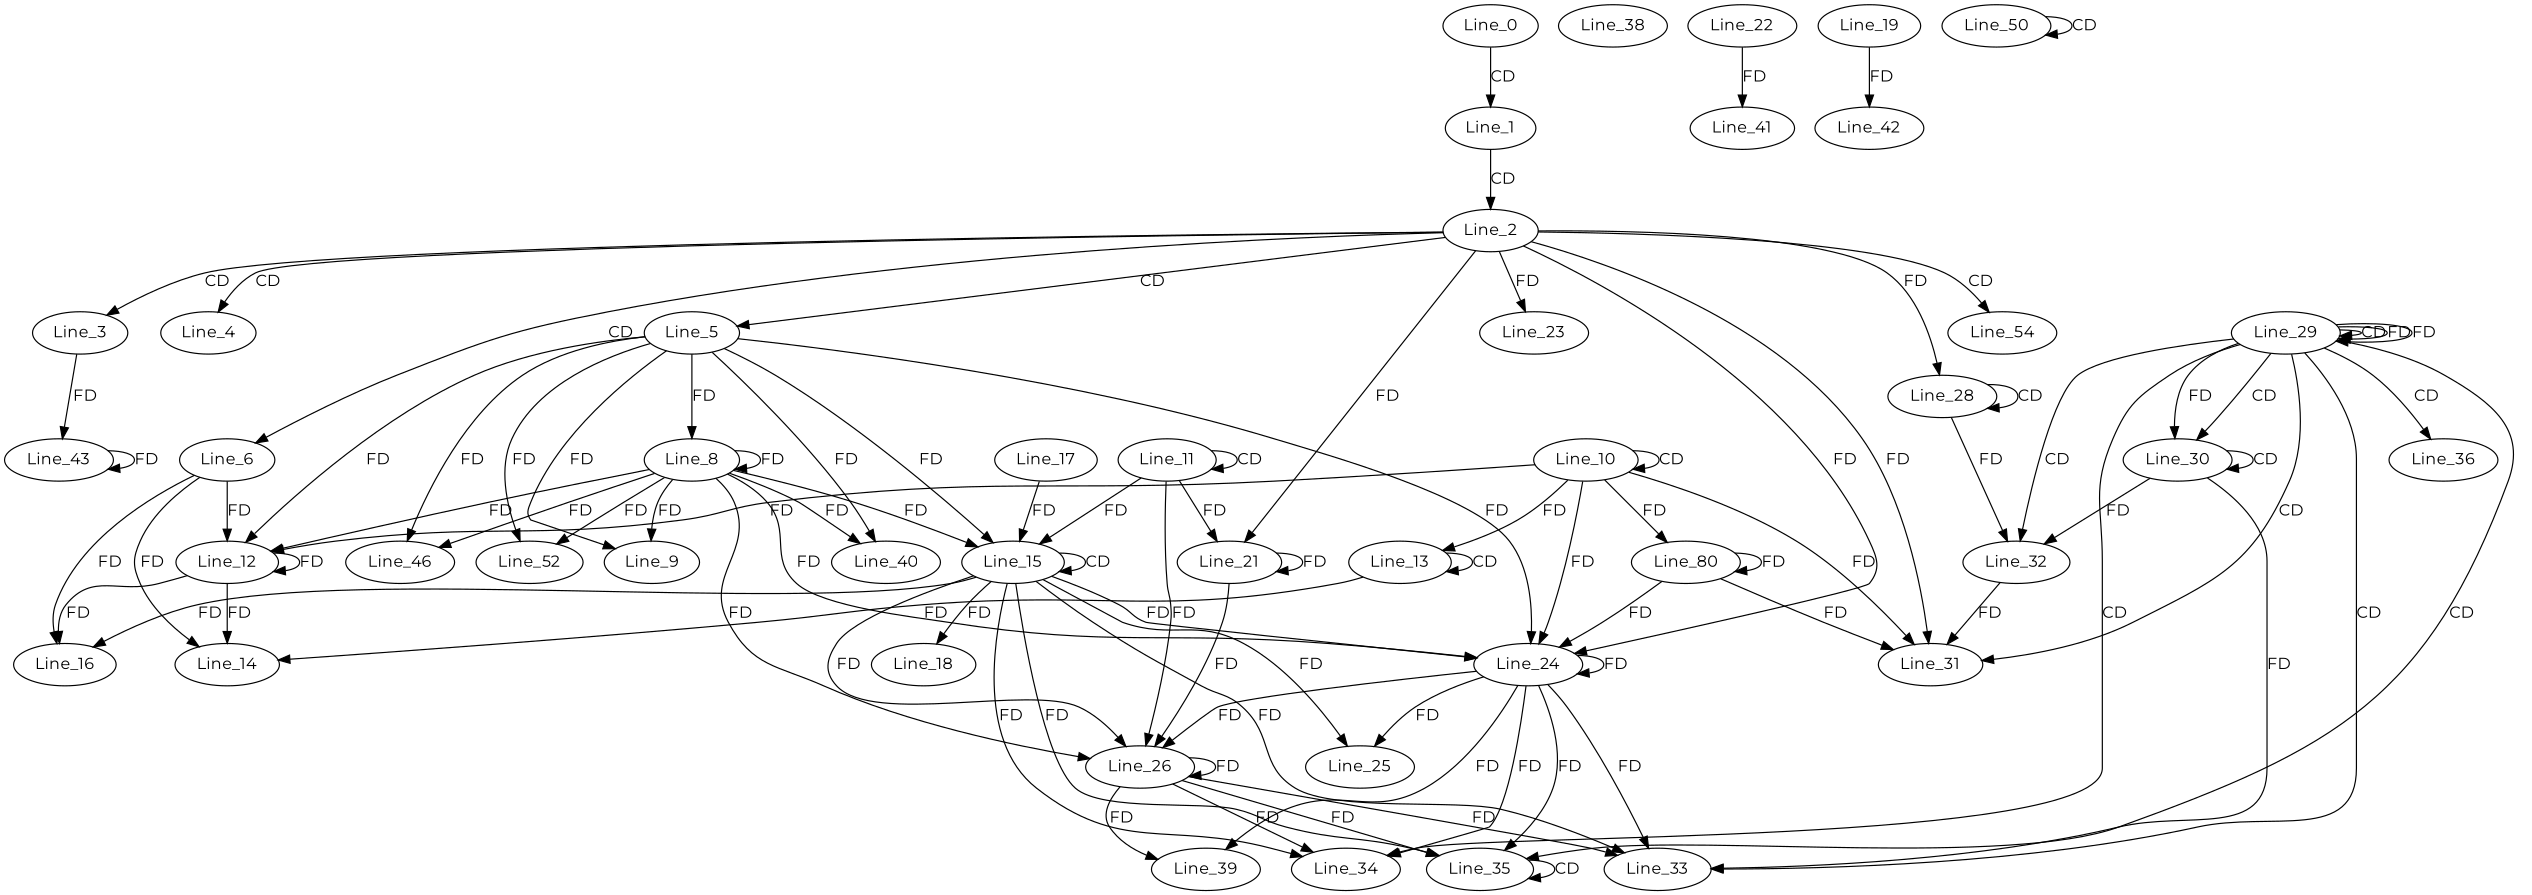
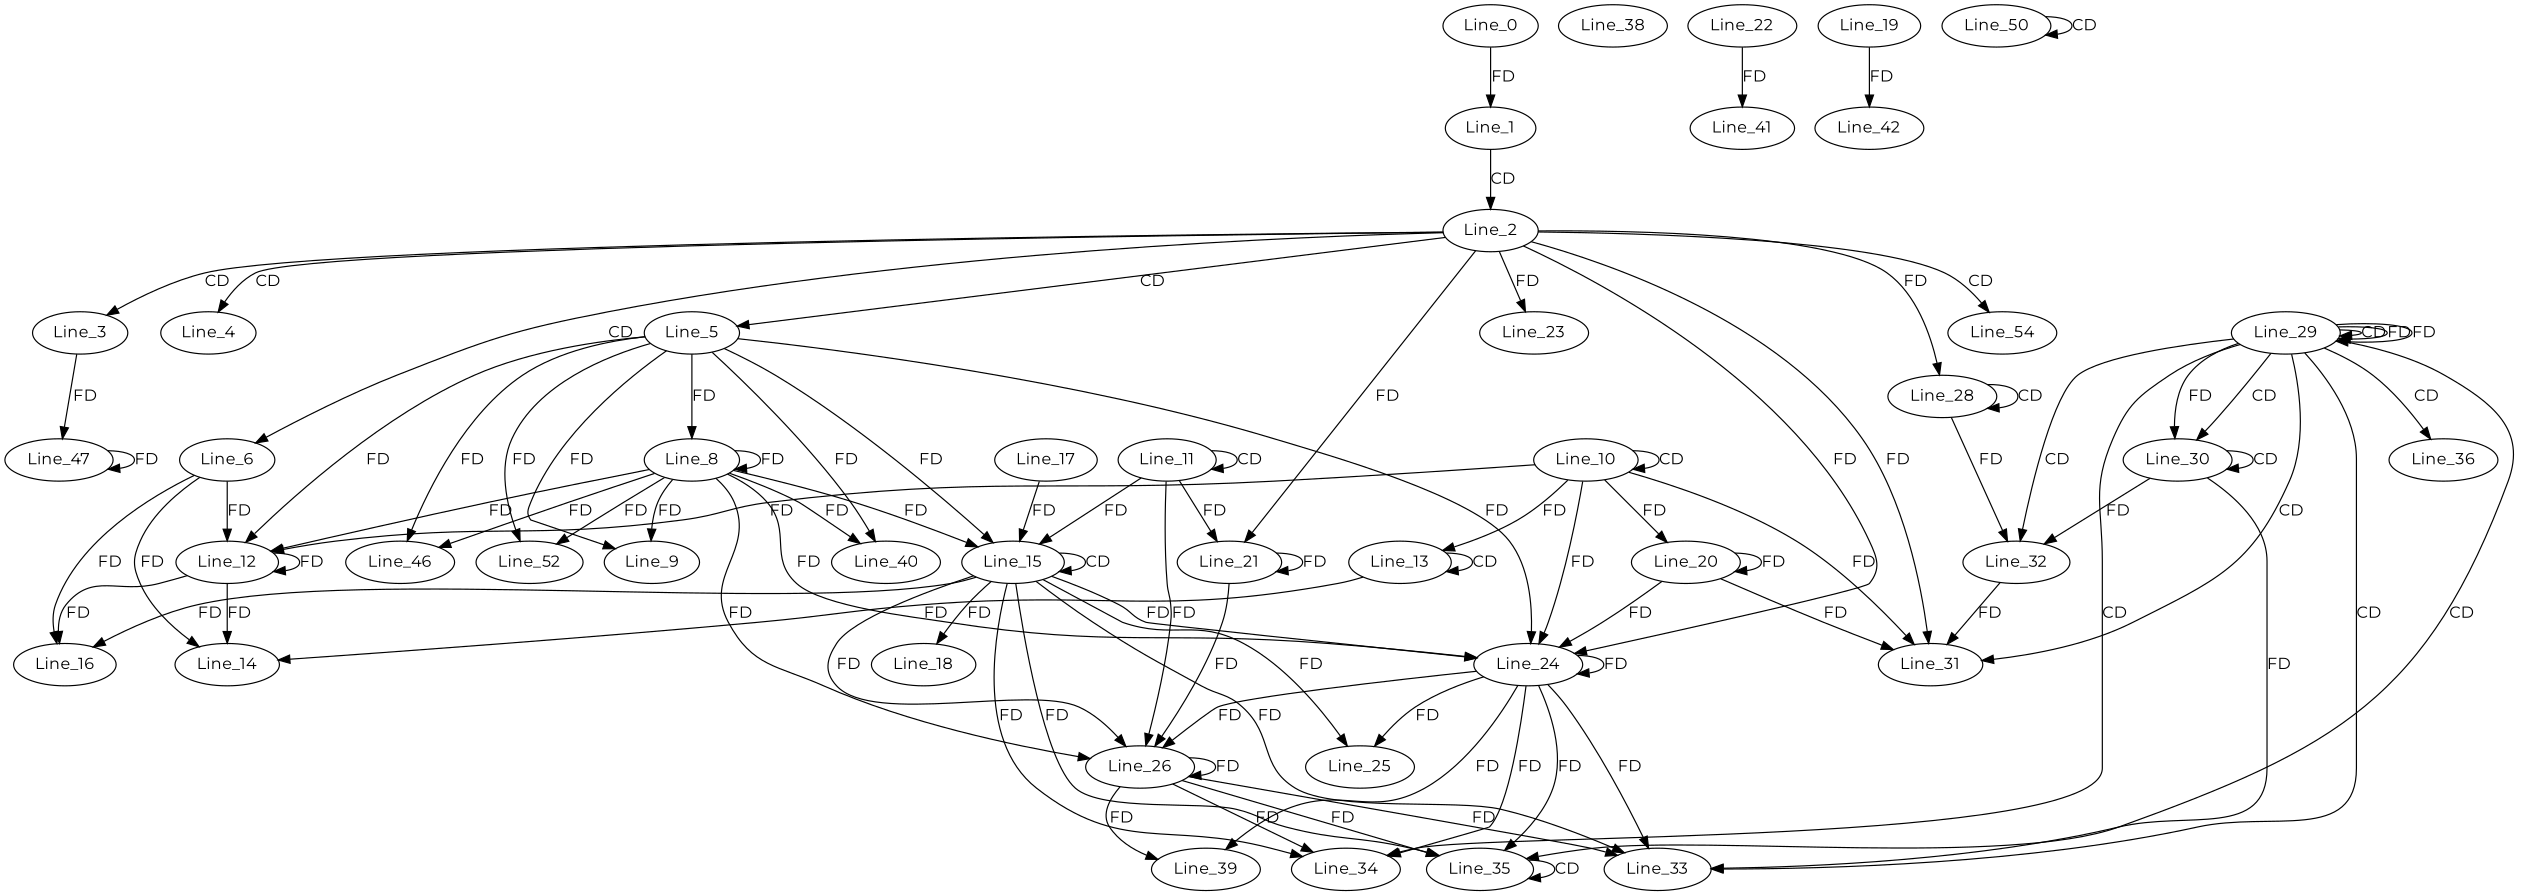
edge "Line_0" -> "Line_1": label "CD" -> "FD"
node "Line_43": label "Line_43" -> "Line_47"
node "Line_80": label "Line_80" -> "Line_20"
